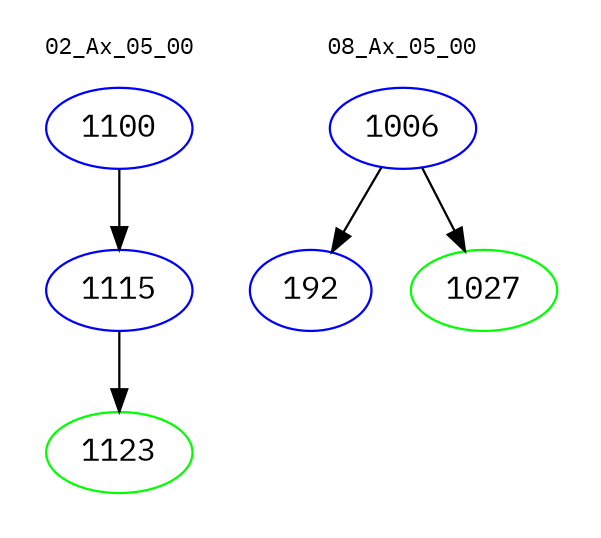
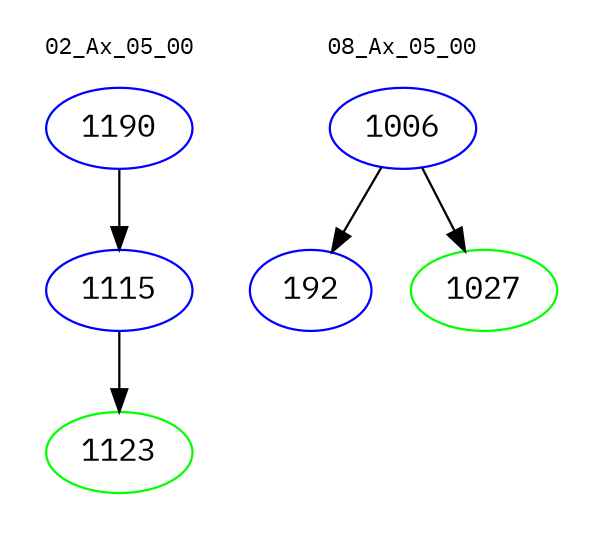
node "1100": label "1100" -> "1190"
